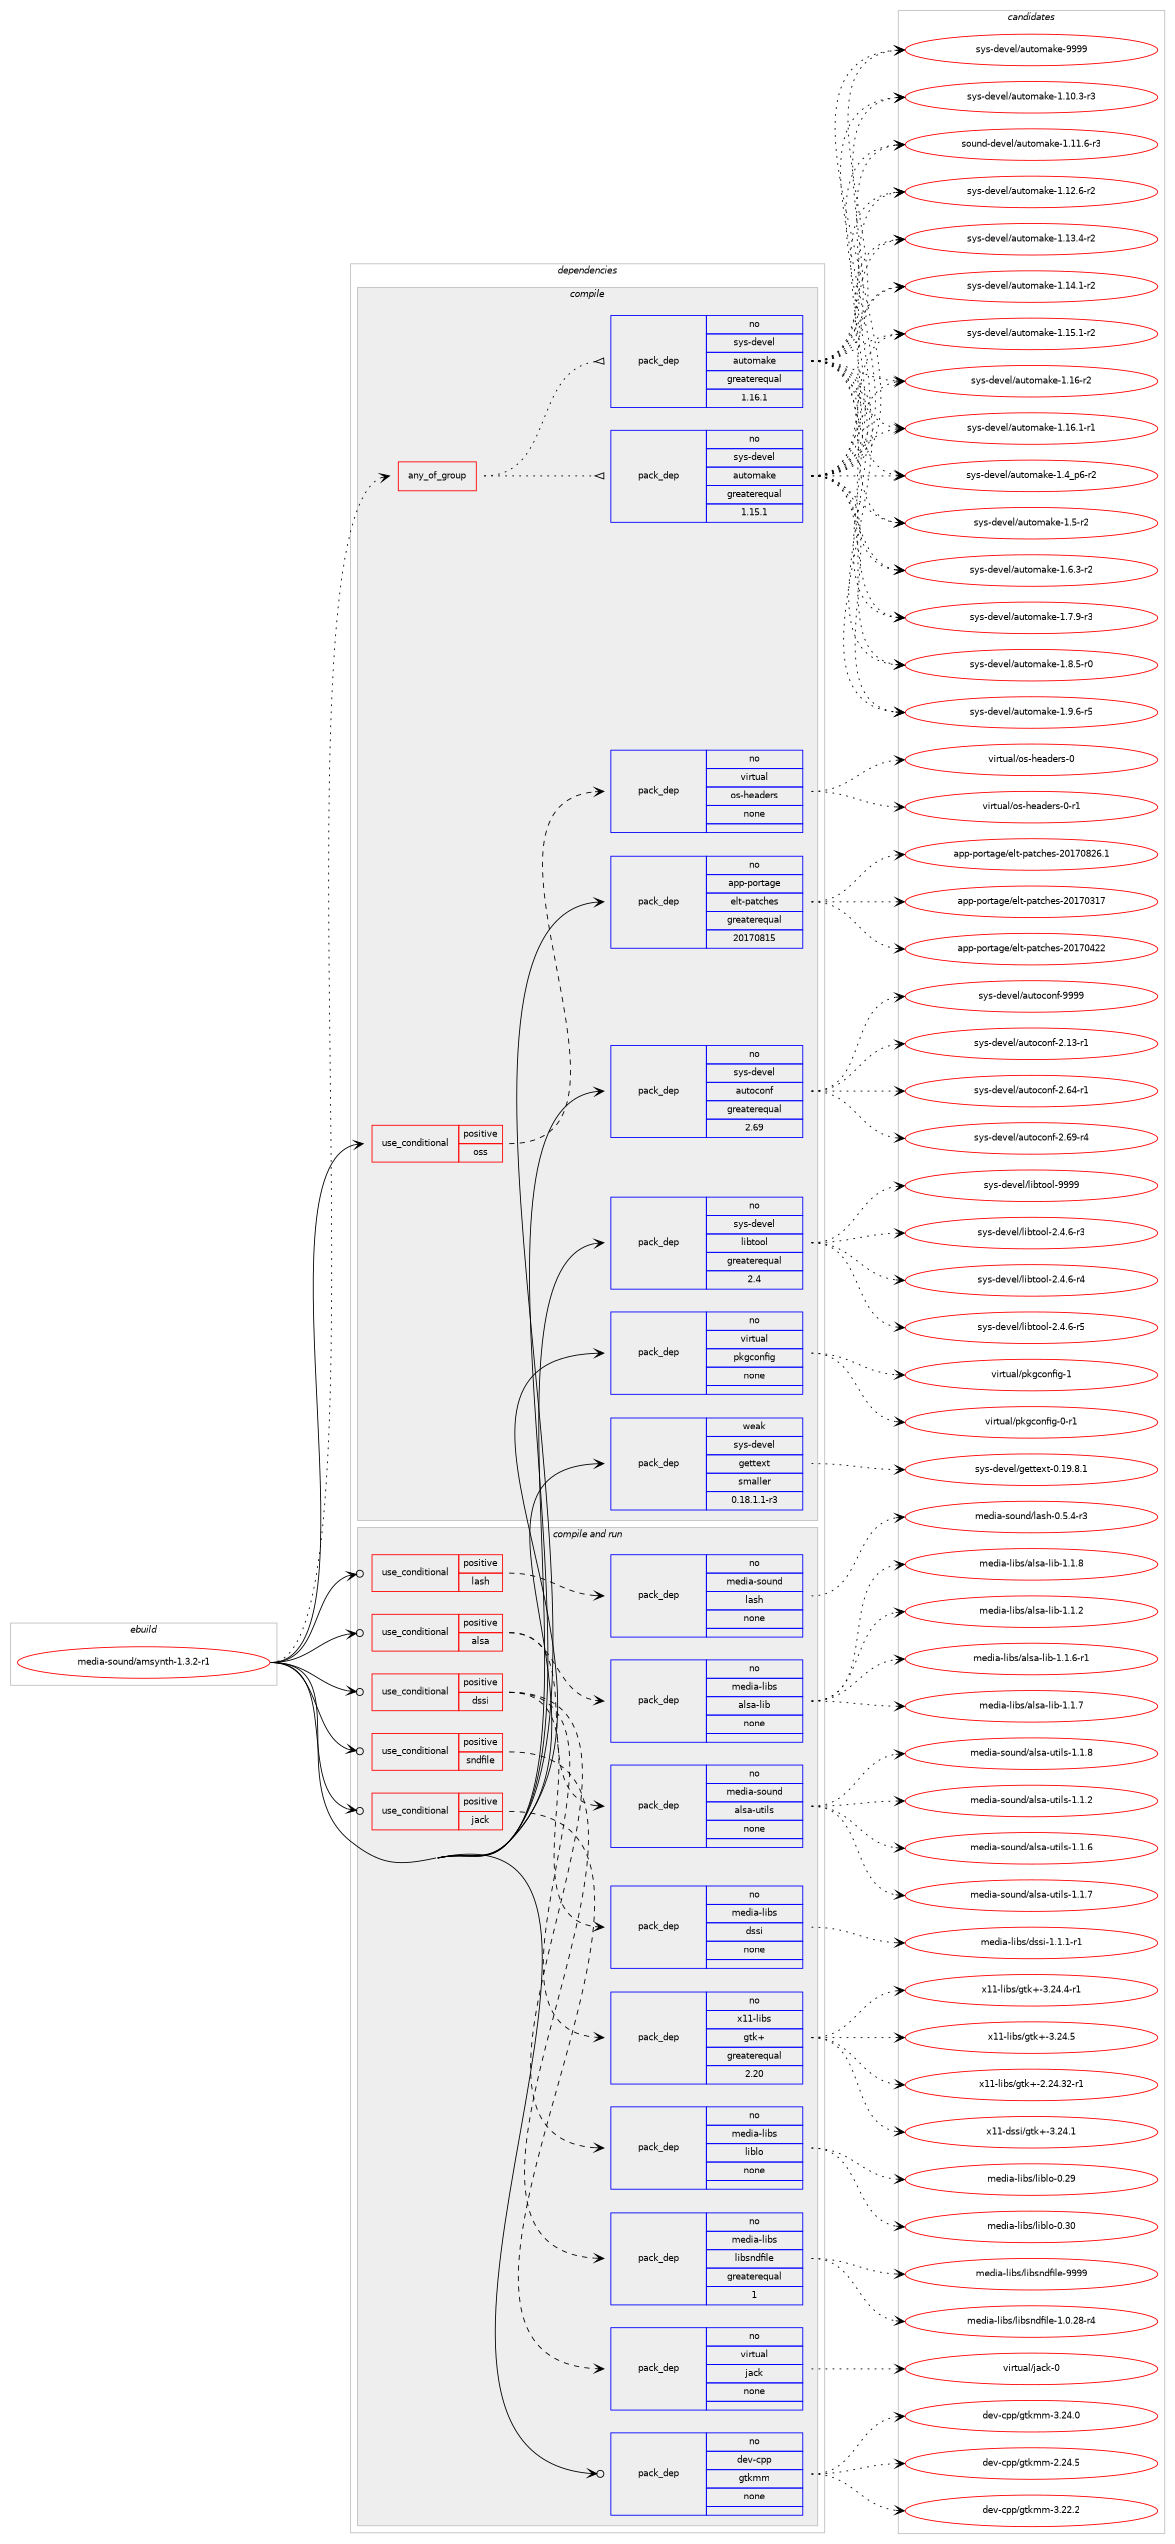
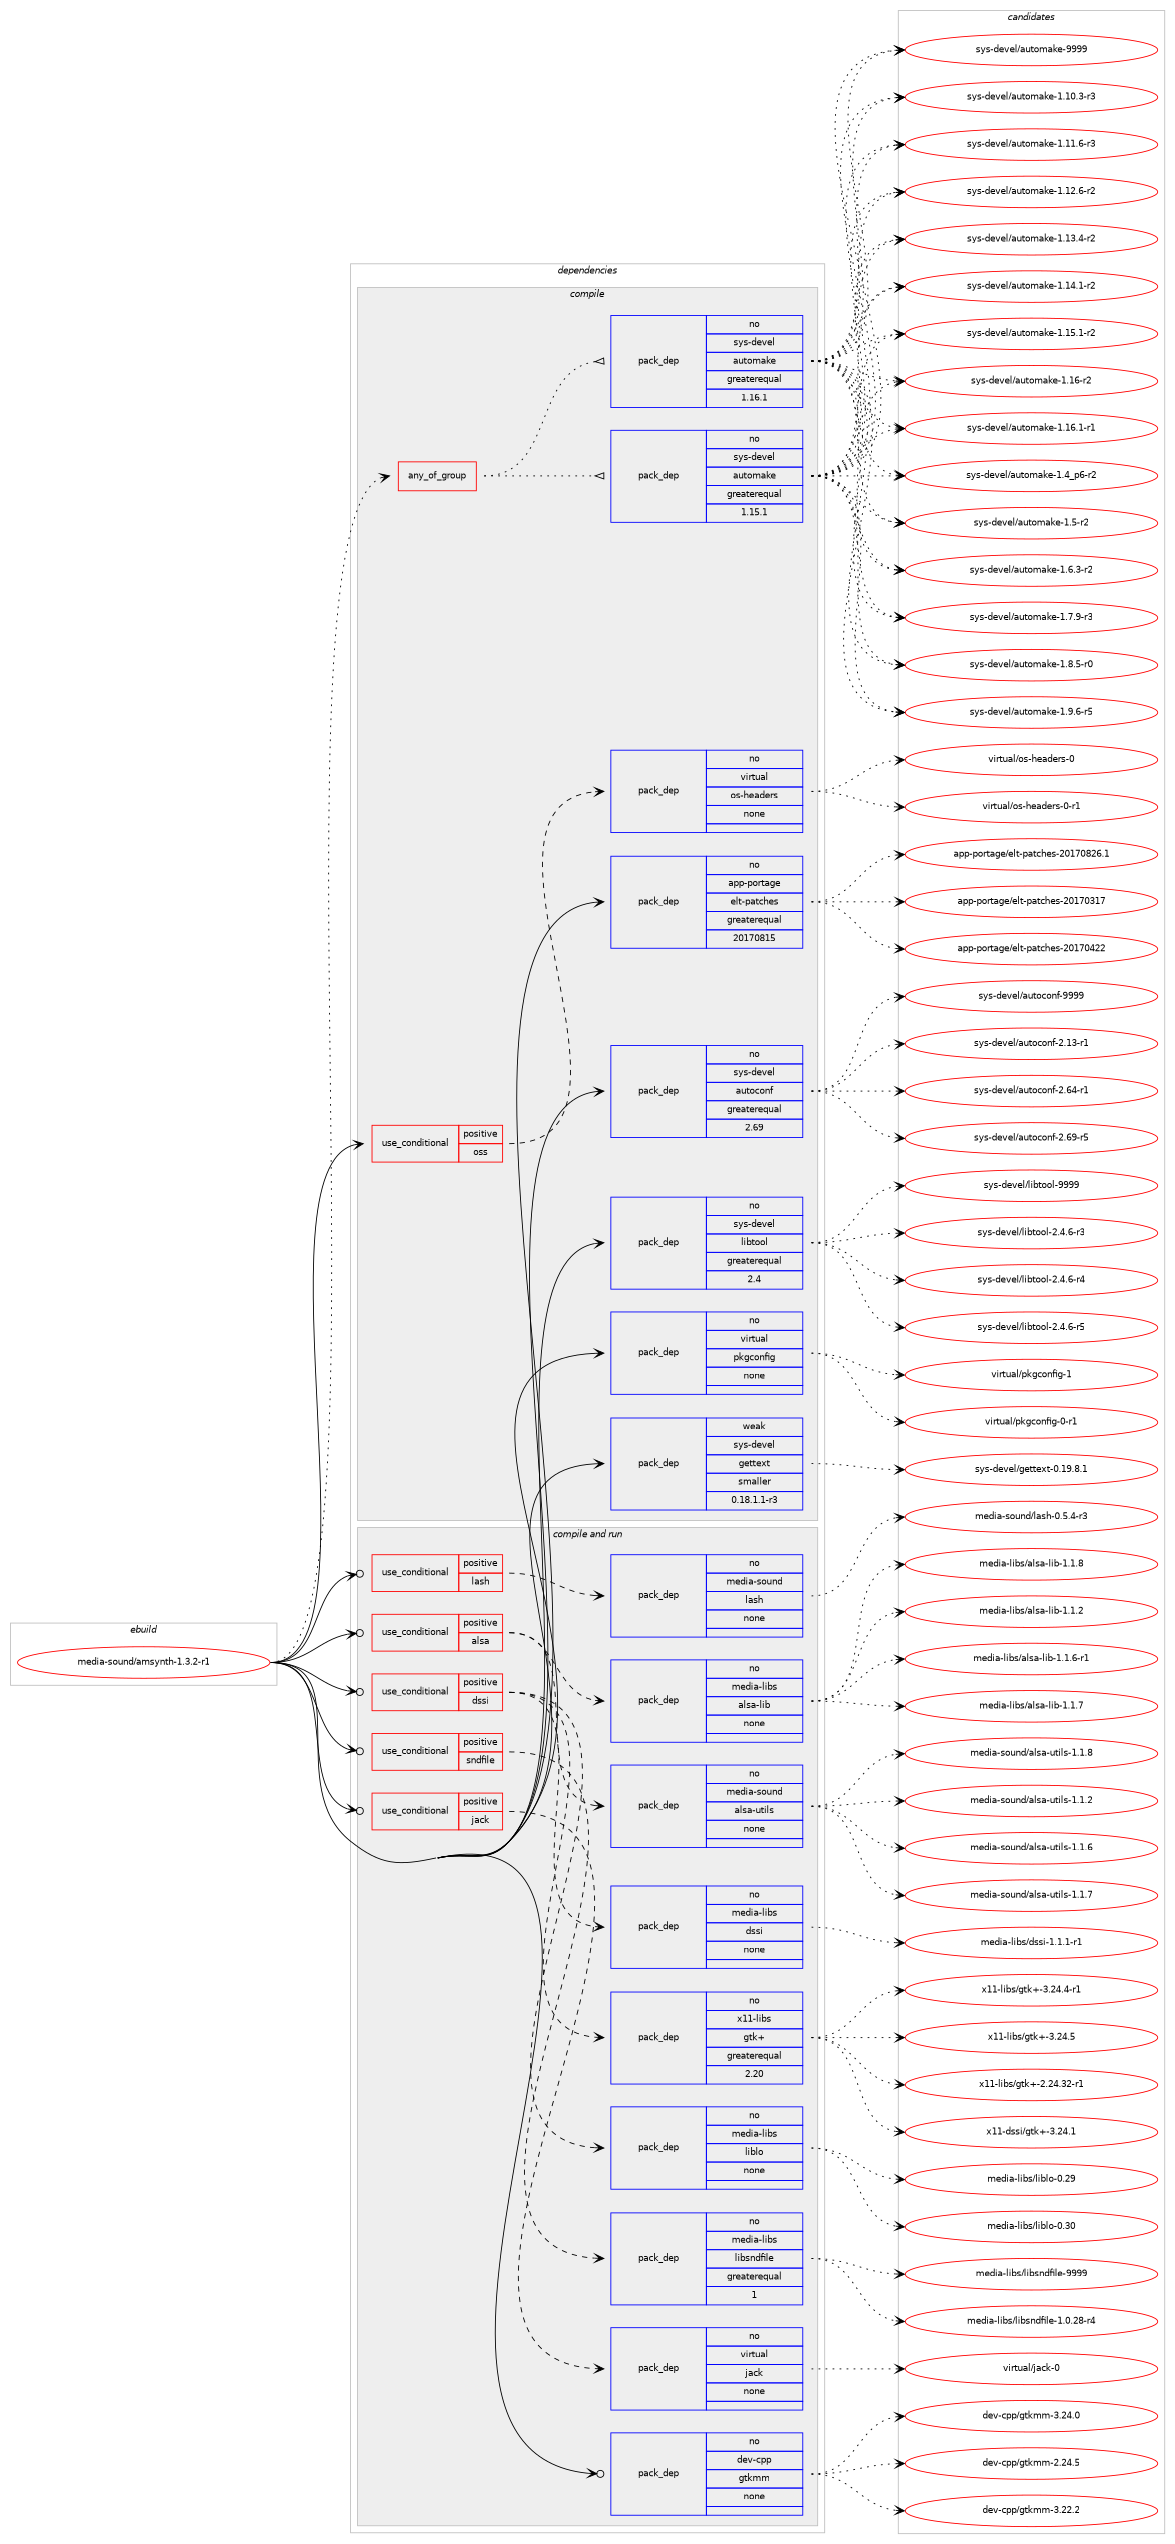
node "sound-devel/automake-1.11.6-r3": label "sound-devel/automake-1.11.6-r3" -> "sys-devel/automake-1.11.6-r3"
node "sys-devel/autoconf-2.69-r4": label "sys-devel/autoconf-2.69-r4" -> "sys-devel/autoconf-2.69-r5"
